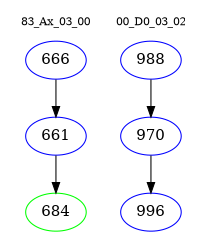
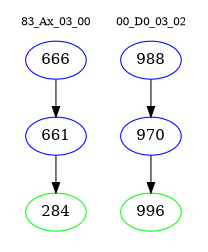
node "684": label "684" -> "284"
node "996": color blue -> green
